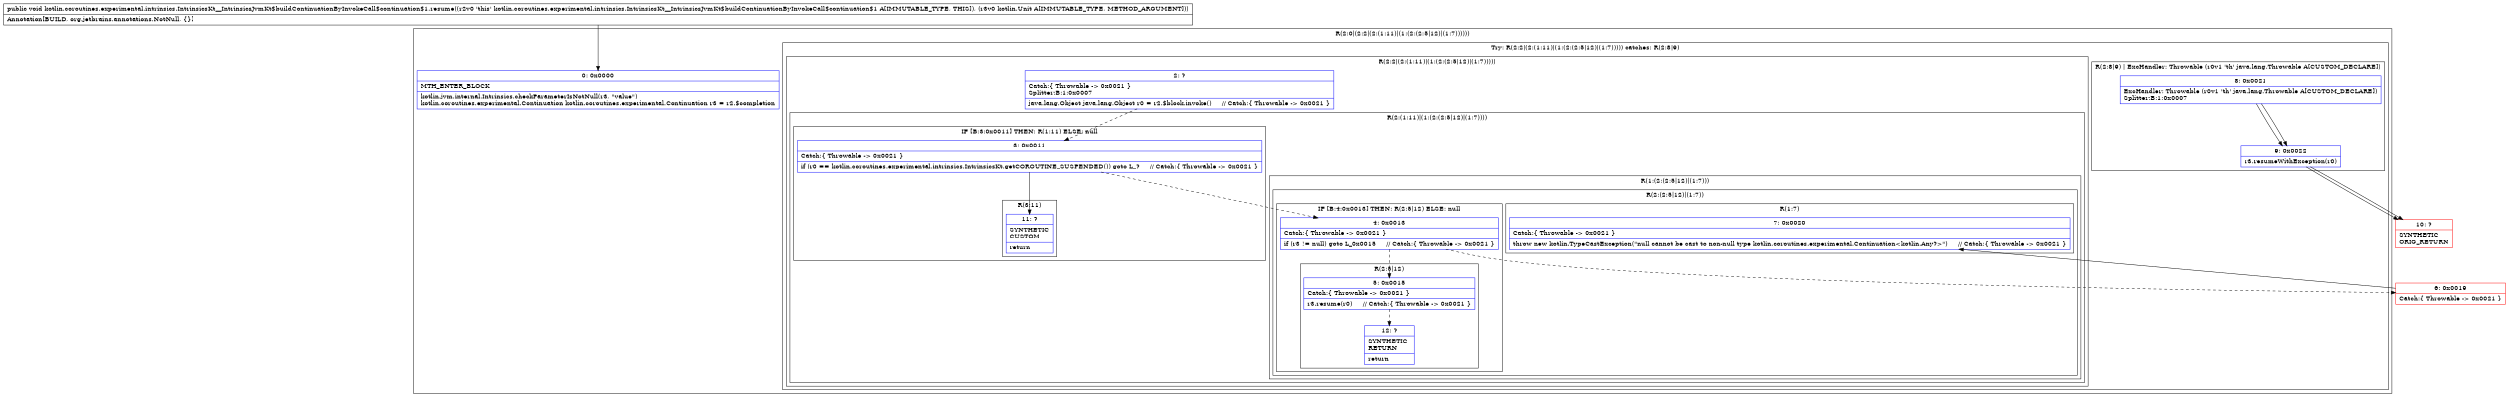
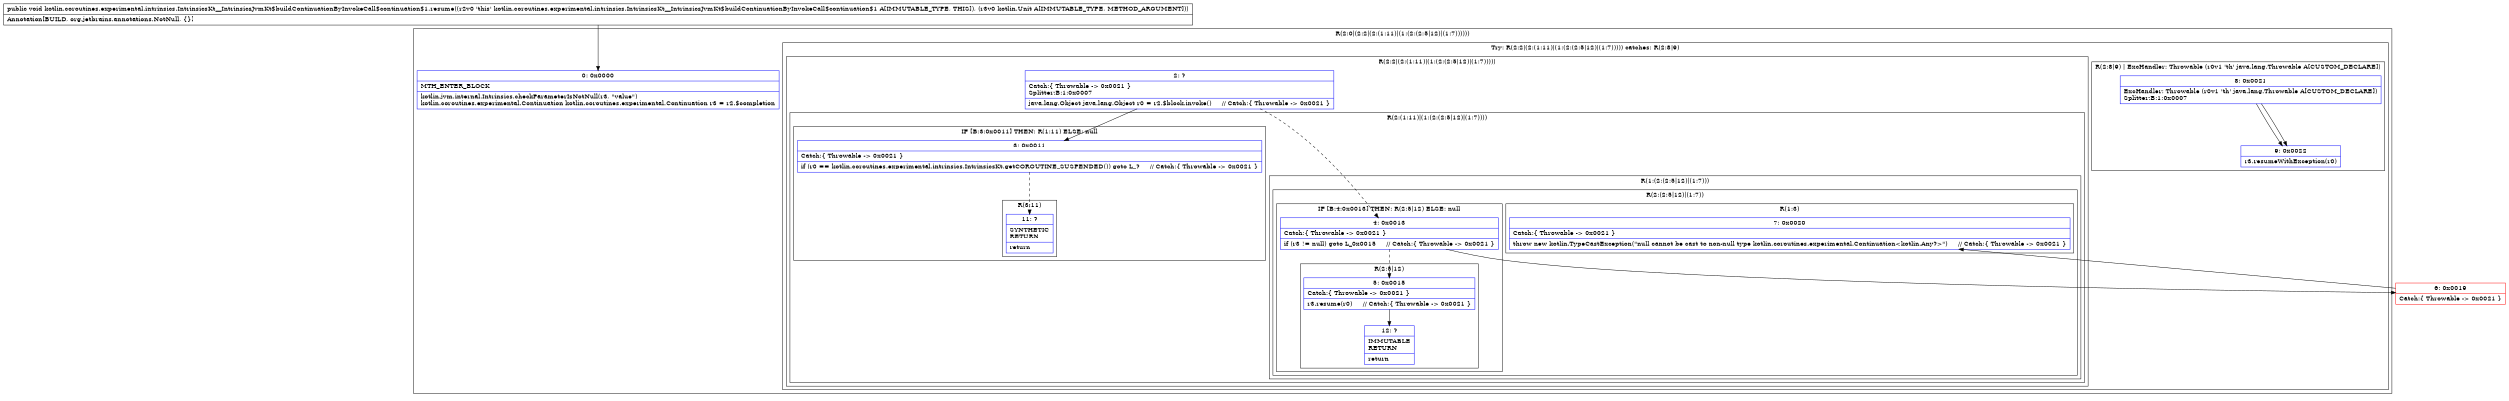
edge "2: ?" -> "3: 0x0011": style dashed -> solid
edge "3: 0x0011" -> "11: ?": style solid -> dashed
edge "3: 0x0011" -> "4: 0x0013": now "2: ?" -> "4: 0x0013"
cluster "R(1:7)": label "R(1:7)" -> "R(1:3)"
node "10: ?": removed
node "11: ?": text "CUSTOM" -> "RETURN"
edge "4: 0x0013" -> "6: 0x0019": style dashed -> solid
edge "5: 0x0015" -> "12: ?": style dashed -> solid
node "12: ?": text "SYNTHETIC" -> "IMMUTABLE"
